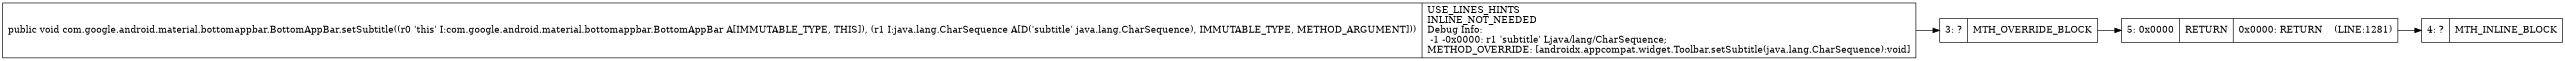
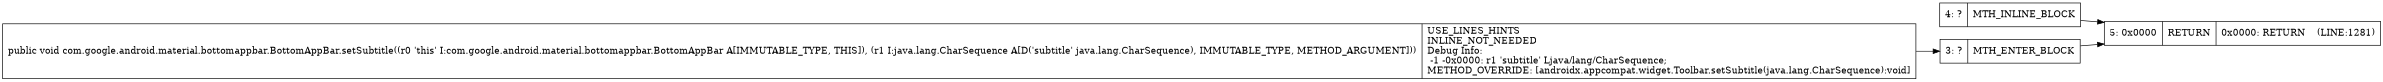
node "3: ?": text "MTH_OVERRIDE_BLOCK" -> "MTH_ENTER_BLOCK"
edge "5: 0x0000" -> "4: ?": reversed
